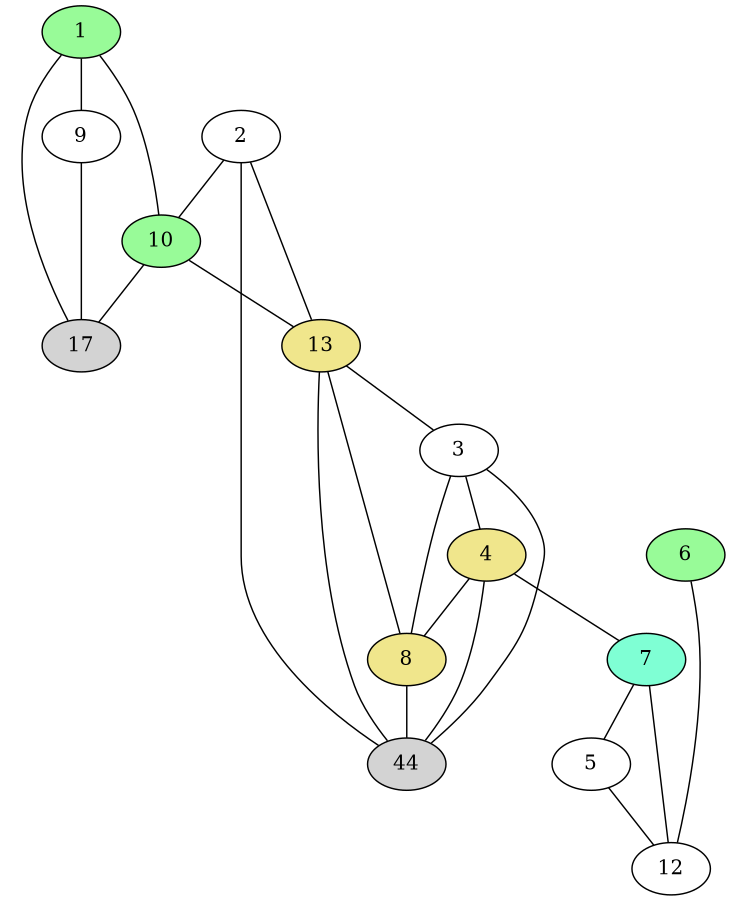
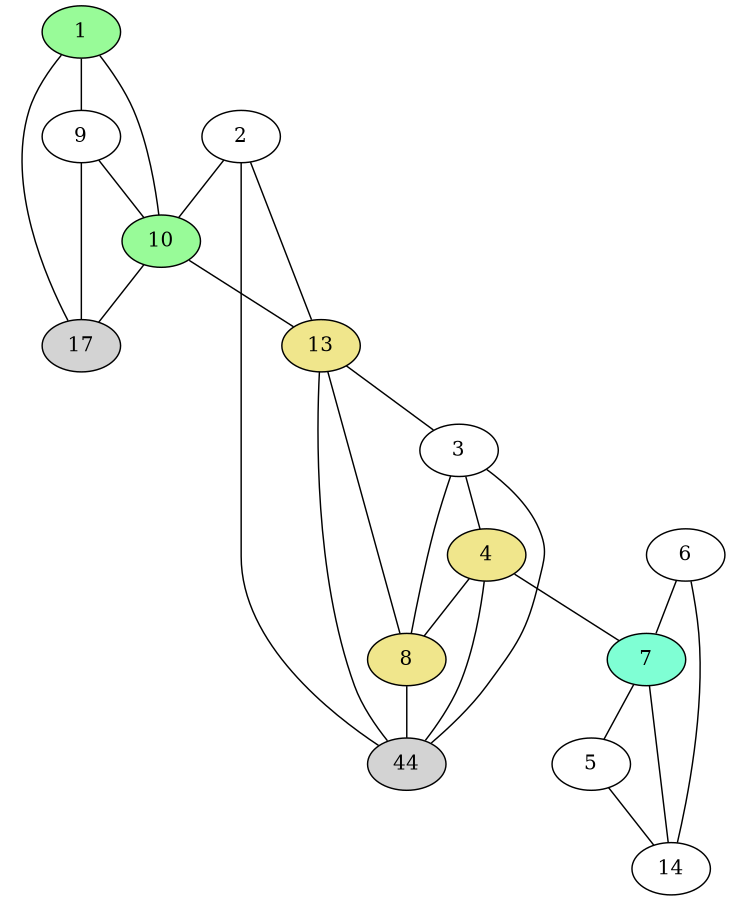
edge "9" -- "10": added
node "6": fillcolor palegreen -> white
edge "6" -- "7": added
node "12": label "12" -> "14"
